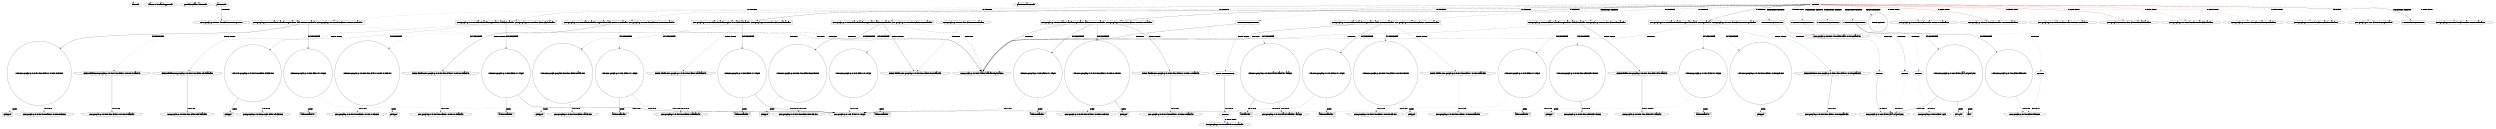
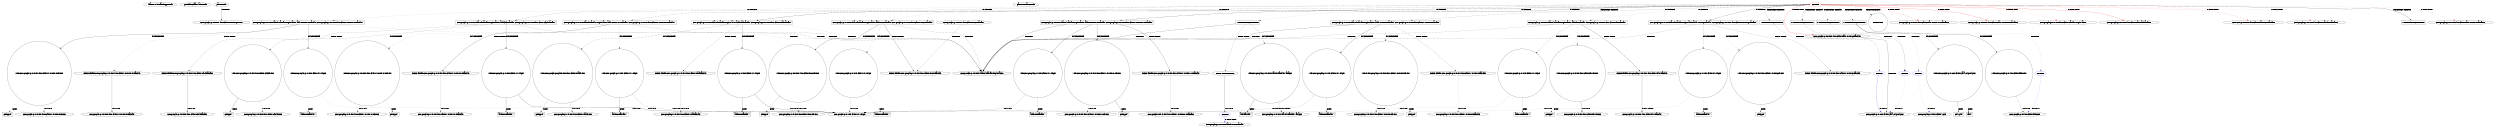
node "baseInfo": removed
node "com.google.gwt.event.dom.client.EventHandler": label "com.google.gwt.event.dom.client.EventHandler" -> "com.google.gwt.event.dom.client.FocusHandler"
node "FIELD:CLIENT": label "FIELD:CLIENT" -> "FIELD:VAR"
node "com.google.gwt.event.dom.client.HasMouseDownHandlers": label "com.google.gwt.event.dom.client.HasMouseDownHandlers" -> "com.google.gwt.event.dom.client.HandlerRegistration"
node "com.google.com.event.dom.client.HasLoadHandlers": label "com.google.com.event.dom.client.HasLoadHandlers" -> "com.google.gwt.event.dom.client.HasLoadHandlers"
node "com.google.gwt.event.dom.client.HasClickHandlers": removed
node "com.google.gwt.event.dom.client.HasFocusHandlers": label "com.google.gwt.event.dom.client.HasFocusHandlers" -> "com.core.gwt.event.dom.client.HasFocusHandlers"
node "com.google.gwt.user.client.ui.ComplexPanel": removed
node "VAR:user.google.gwt.event.dom.client.ClickEvent": label "VAR:user.google.gwt.event.dom.client.ClickEvent" -> "VAR:com.google.gwt.event.dom.client.ClickEvent"
node "VAR:com.google.gwt.event.dom.client.MouseOutEvent": label "VAR:com.google.gwt.event.dom.client.MouseOutEvent" -> "VAR:event.google.gwt.event.dom.client.MouseOutEvent"
node "DECLARATION:com.google.gwt.event.dom.client.MouseUpHandler": label "DECLARATION:com.google.gwt.event.dom.client.MouseUpHandler" -> "PARAMETER:com.google.gwt.event.dom.client.MouseUpHandler"
edge "VAR:com.google.gwt.core.client.JavaScriptObject" -> "com.google.gwt.core.client.JavaScriptObject": now "com.google.gwt.event.dom.client.HasMouseUpHandlers" -> "com.google.gwt.core.client.JavaScriptObject"
edge "VAR:com.google.gwt.event.dom.client.MouseDownEvent" -> "com.google.gwt.event.dom.client.MouseDownEvent": label "CALL" -> "OF_TYPE"
edge "VAR:com.google.gwt.event.shared.HandlerManager" -> "addHandler()": label "OF_TYPE" -> "CALL"
edge "VAR:com.google.gwt.event.shared.HandlerManager" -> "com.google.gwt.event.shared.HandlerManager": label "OF_TYPE" -> "PARAMETER"
node "com.google.gwt.event.google.client.ClickEvent": label "com.google.gwt.event.google.client.ClickEvent" -> "com.google.gwt.event.dom.client.ClickEvent"
node "com.google.gwt.event.dom.client.MouseDownHandler": label "com.google.gwt.event.dom.client.MouseDownHandler" -> "com.google.user.event.dom.client.MouseDownHandler"
node "com.google.gwt.event.dom.client.MouseUpHandler": removed
